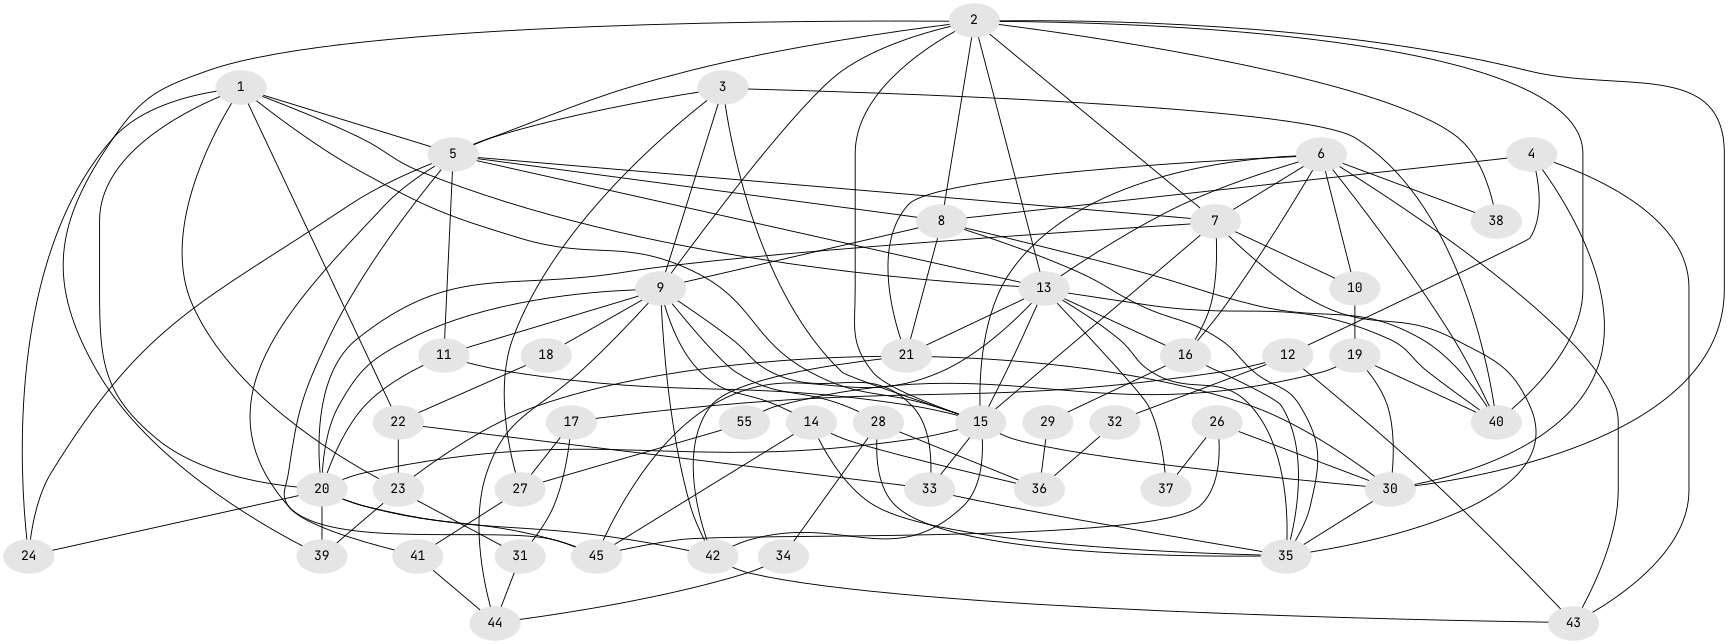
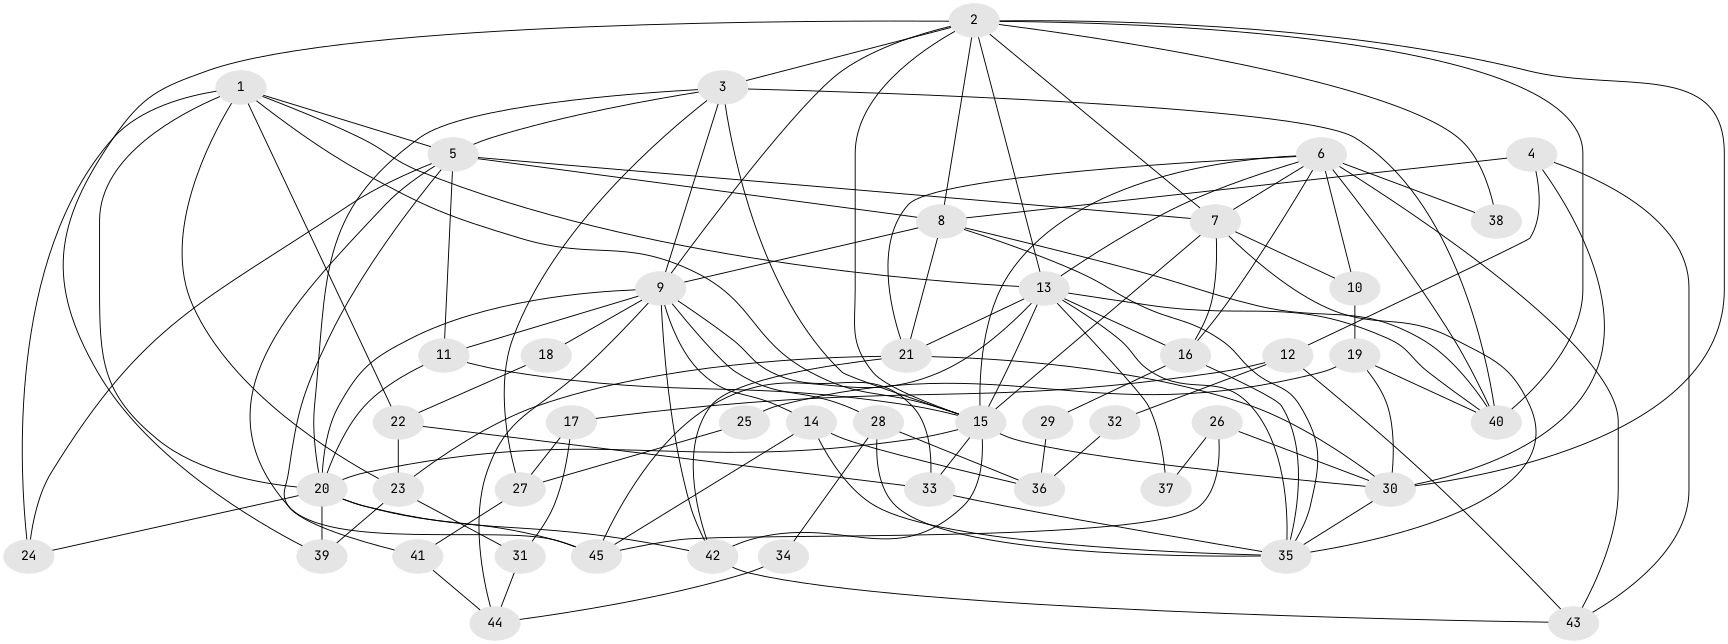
edge "2" -- "5": now "2" -- "3"
edge "5" -- "13": removed
edge "7" -- "20": now "3" -- "20"
node "55": label "55" -> "25"
